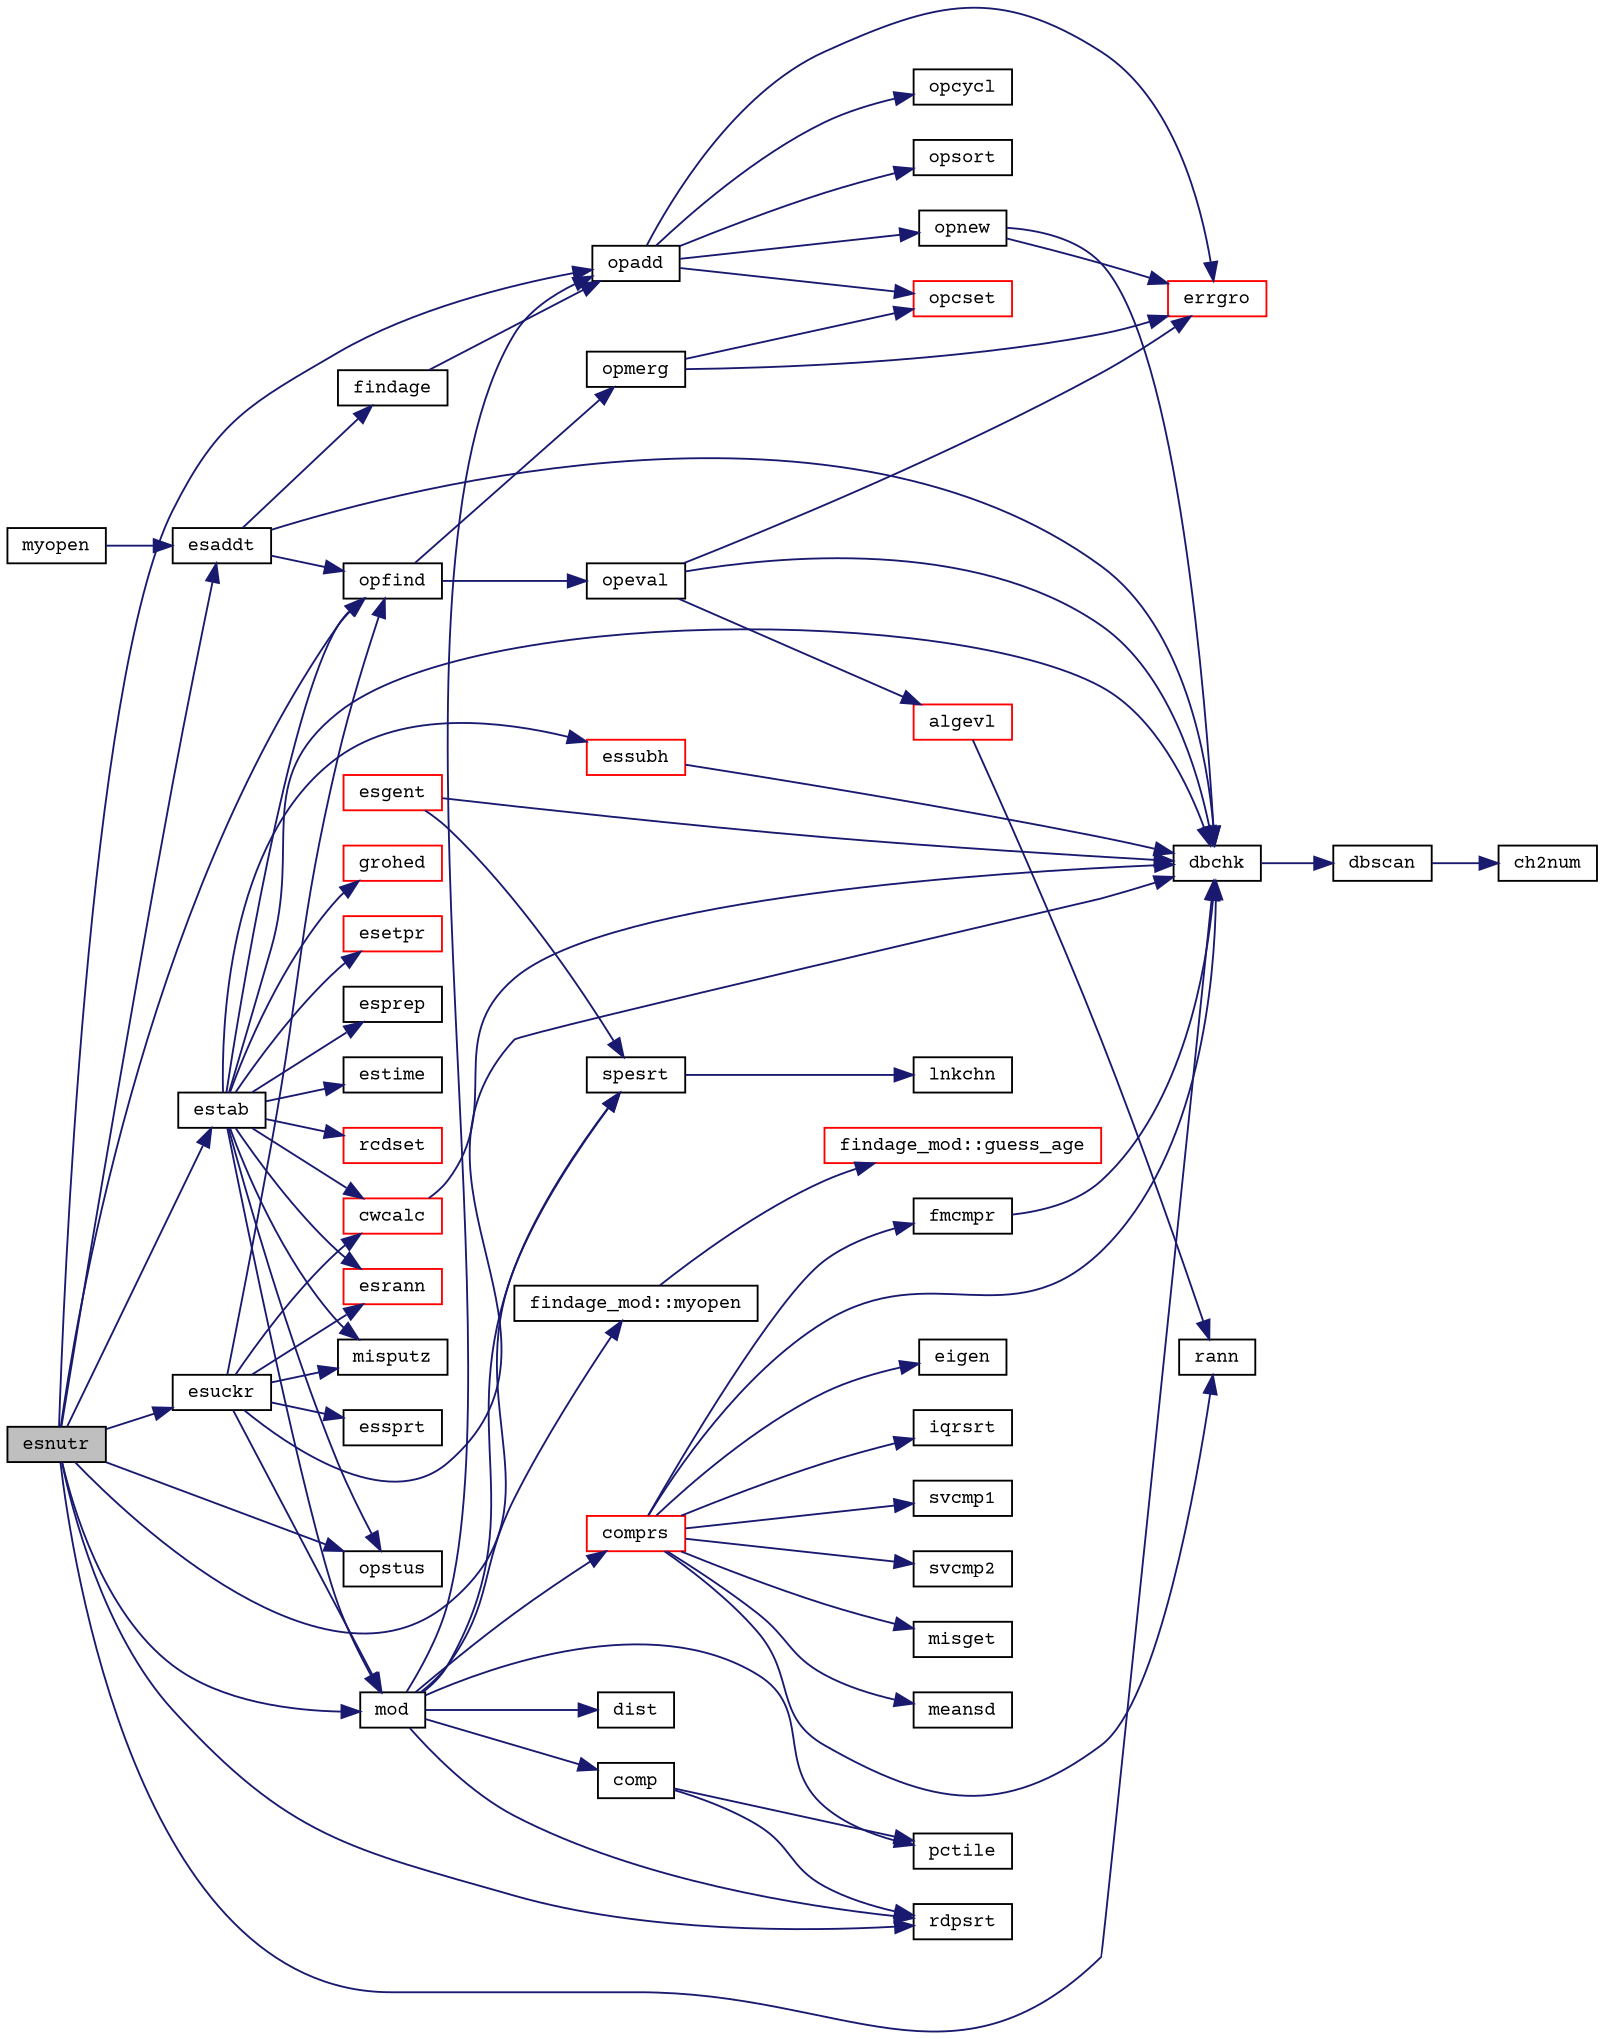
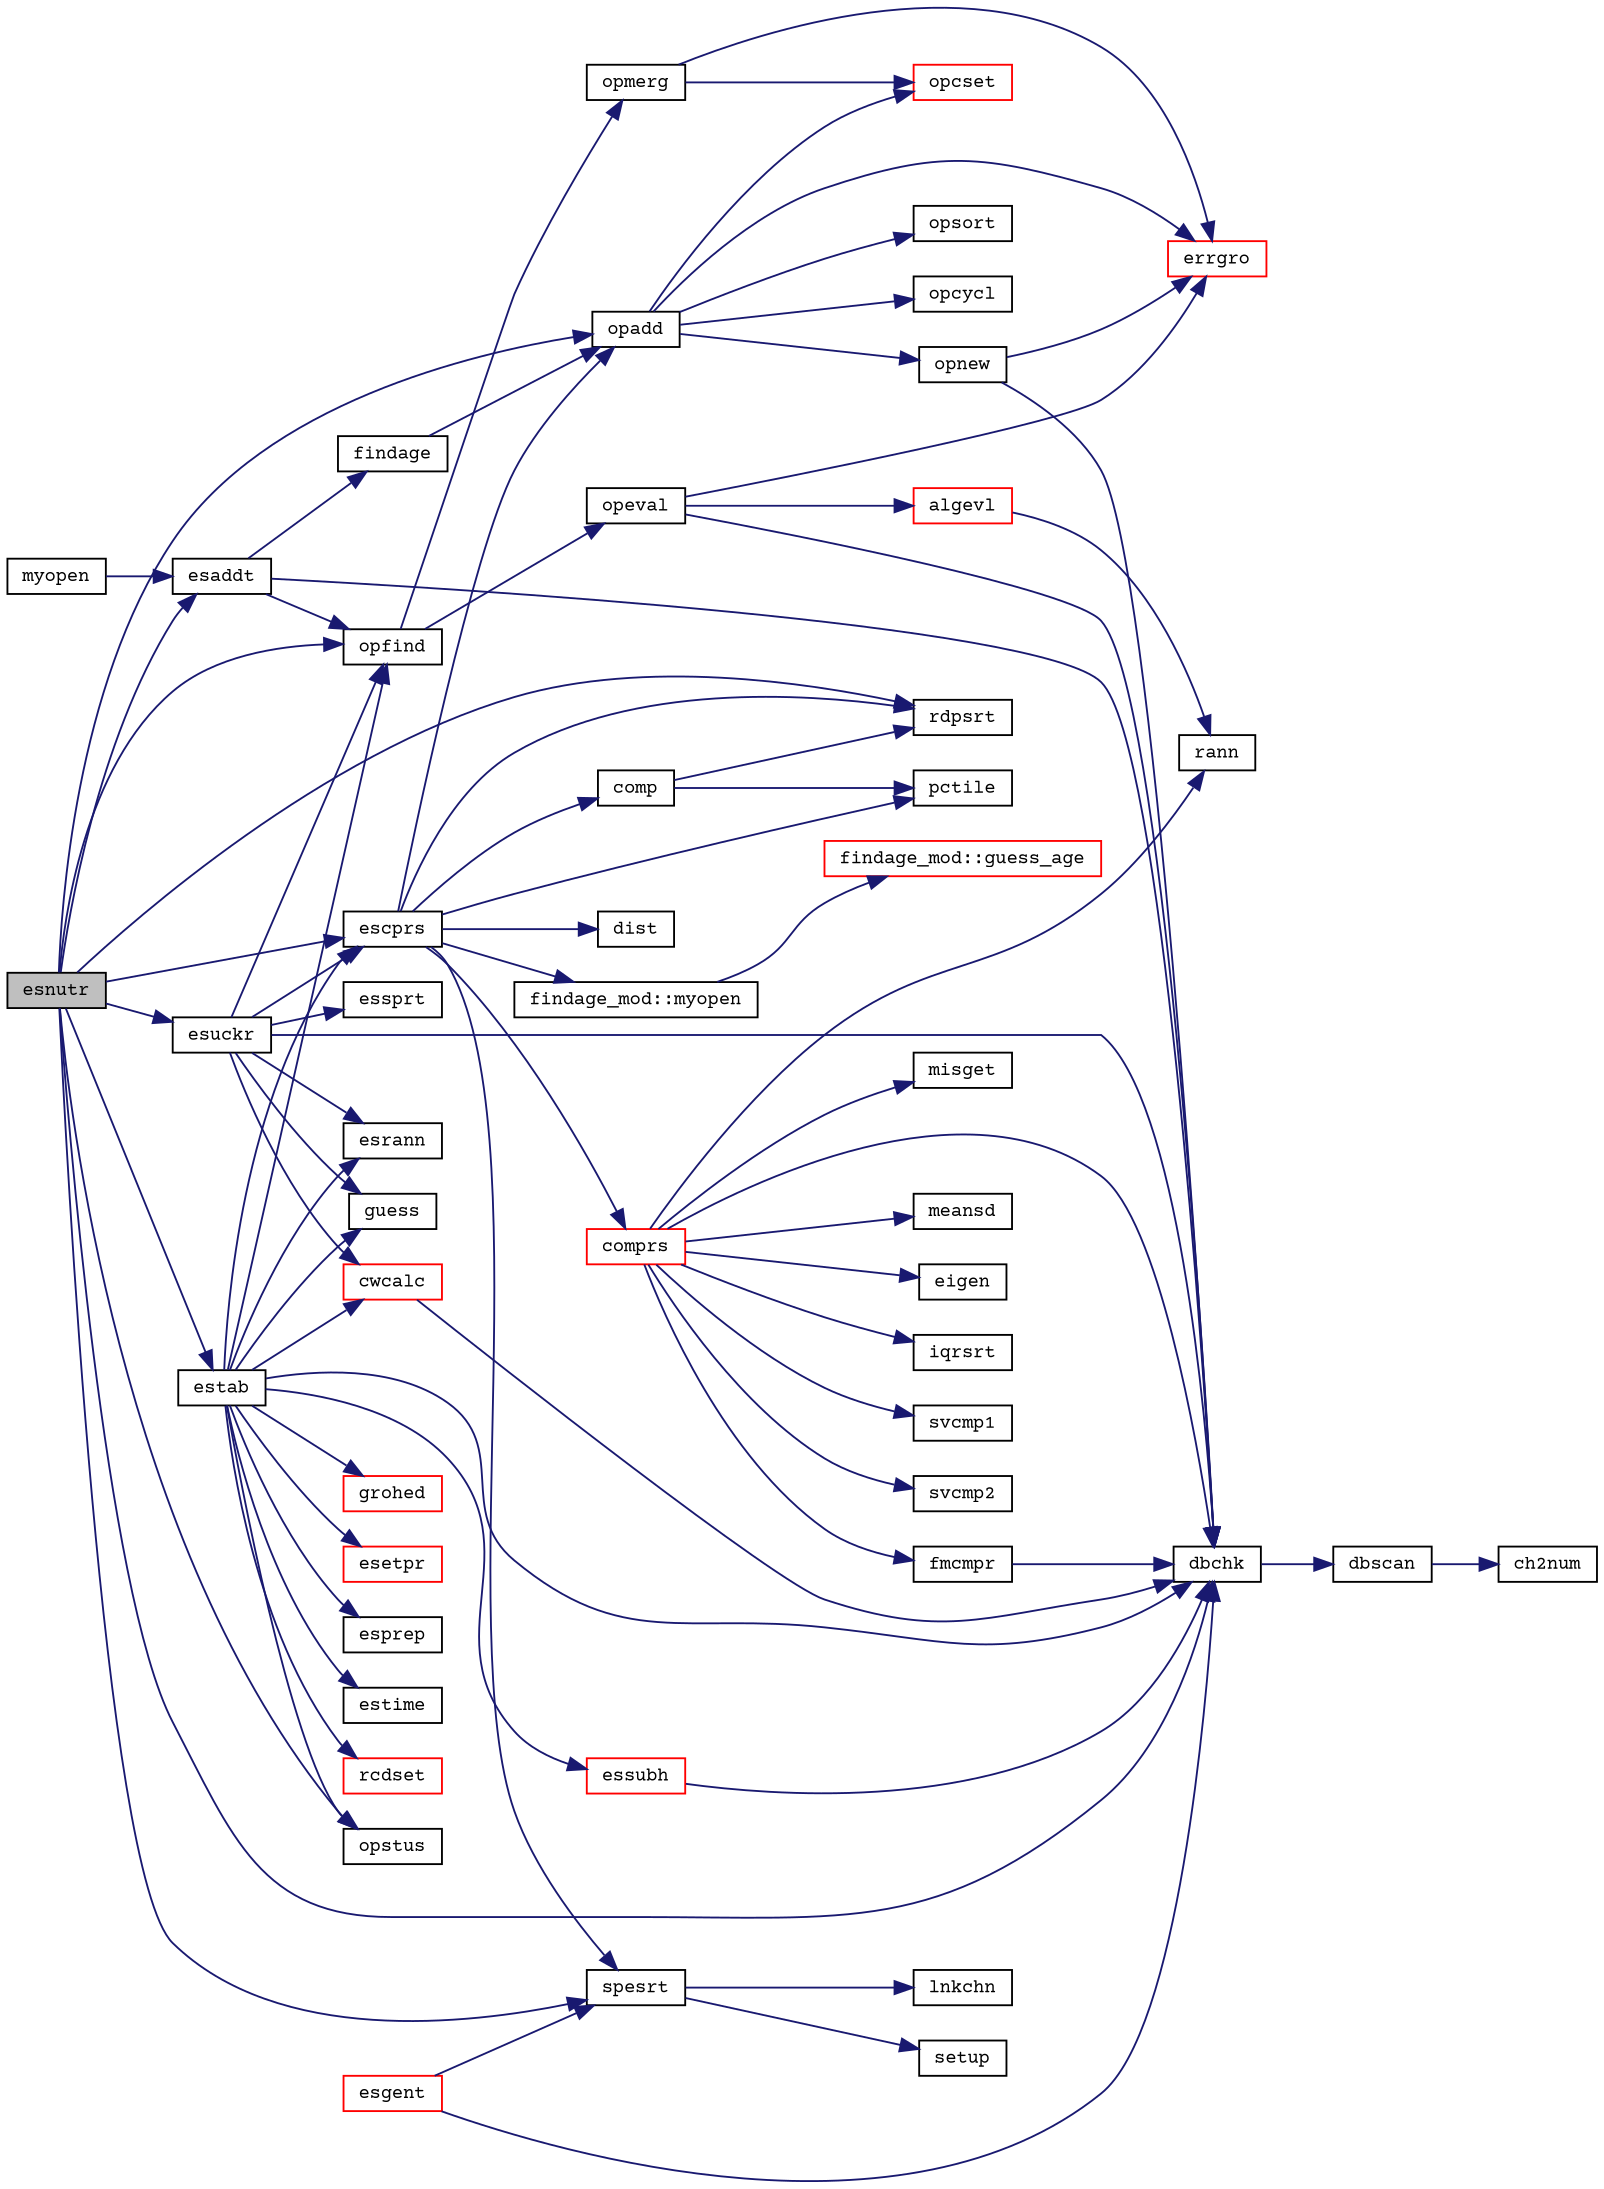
node "esrann": color red -> black
node "misputz": label "misputz" -> "guess"
node "mod": label "mod" -> "escprs"
node "setup": added
